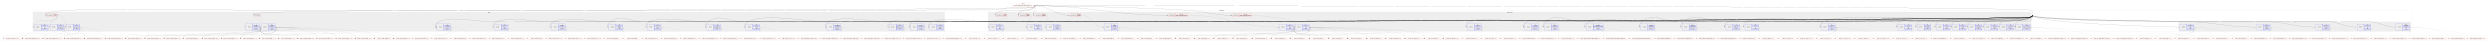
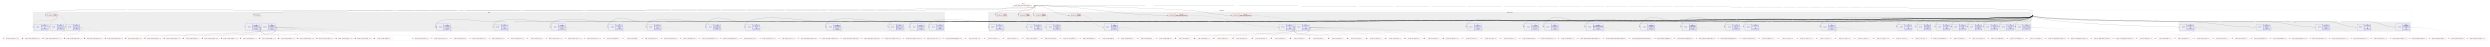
node "portage://sys-devel/automake-1.9.6-r5": removed
